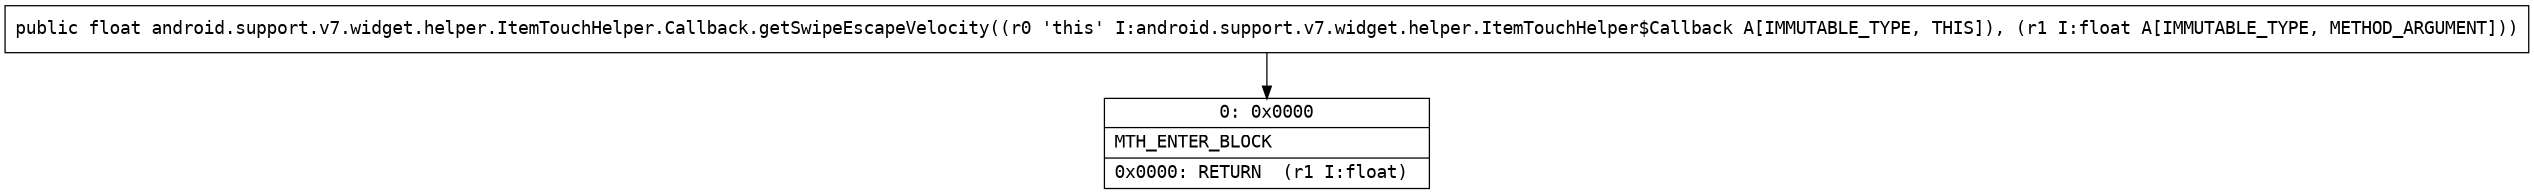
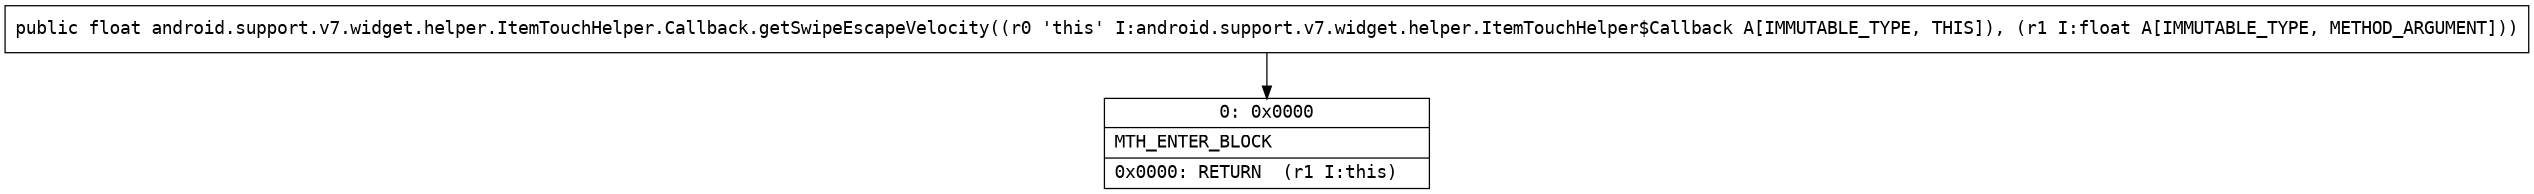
node "0: 0x0000": text "0x0000: RETURN  (r1 I:float)" -> "0x0000: RETURN  (r1 I:this)"
